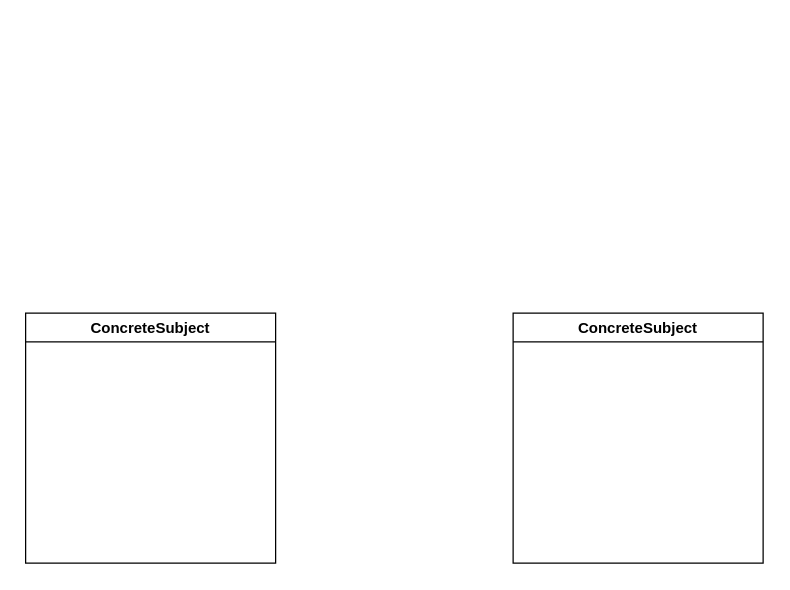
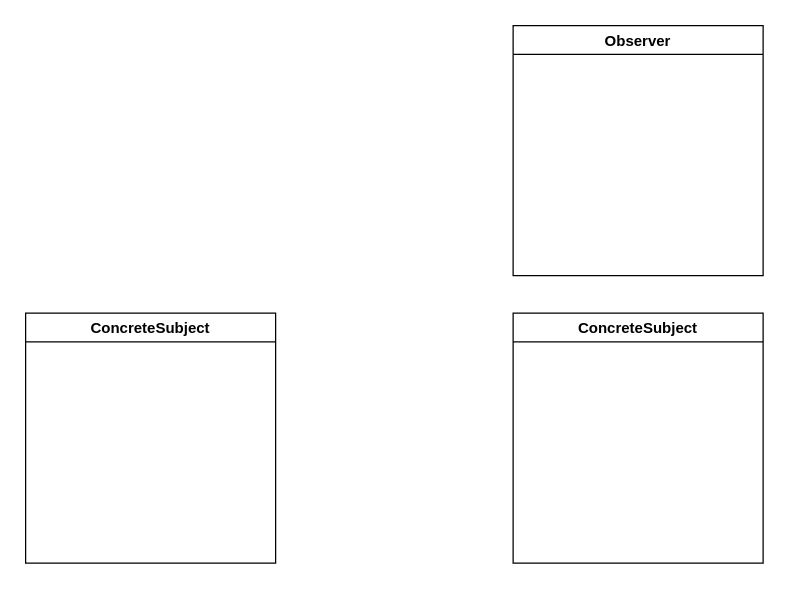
node "Observer": added
